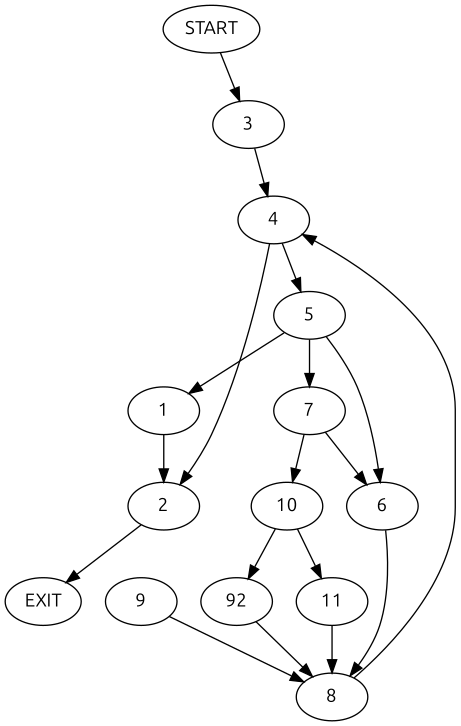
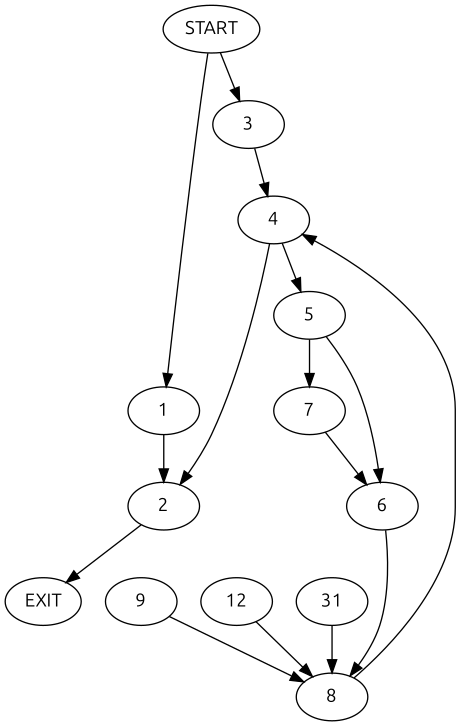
edge "5" -> "1": now "START" -> "1"
node "10": removed
node "92": label "92" -> "12"
node "11": label "11" -> "31"
